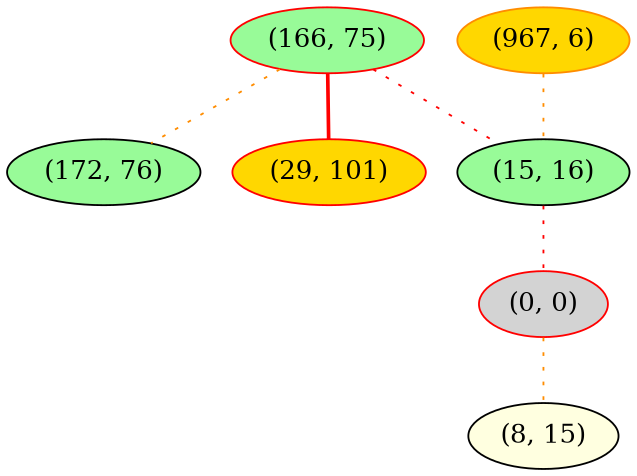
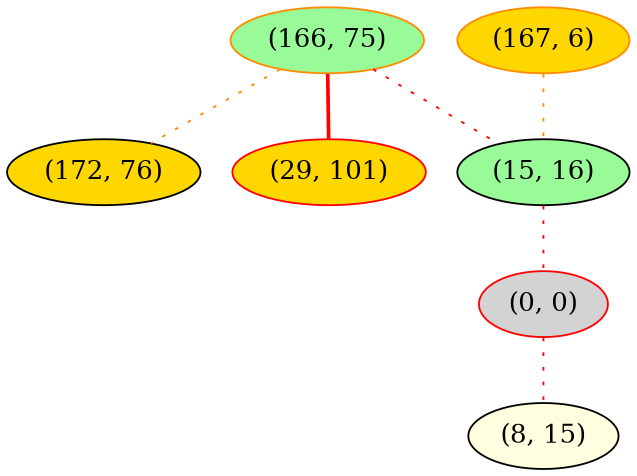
node "(166, 75)": color red -> darkorange
node "(967, 6)": label "(967, 6)" -> "(167, 6)"
node "(172, 76)": fillcolor palegreen -> gold
edge "(0, 0)" -- "(8, 15)": color darkorange -> red
